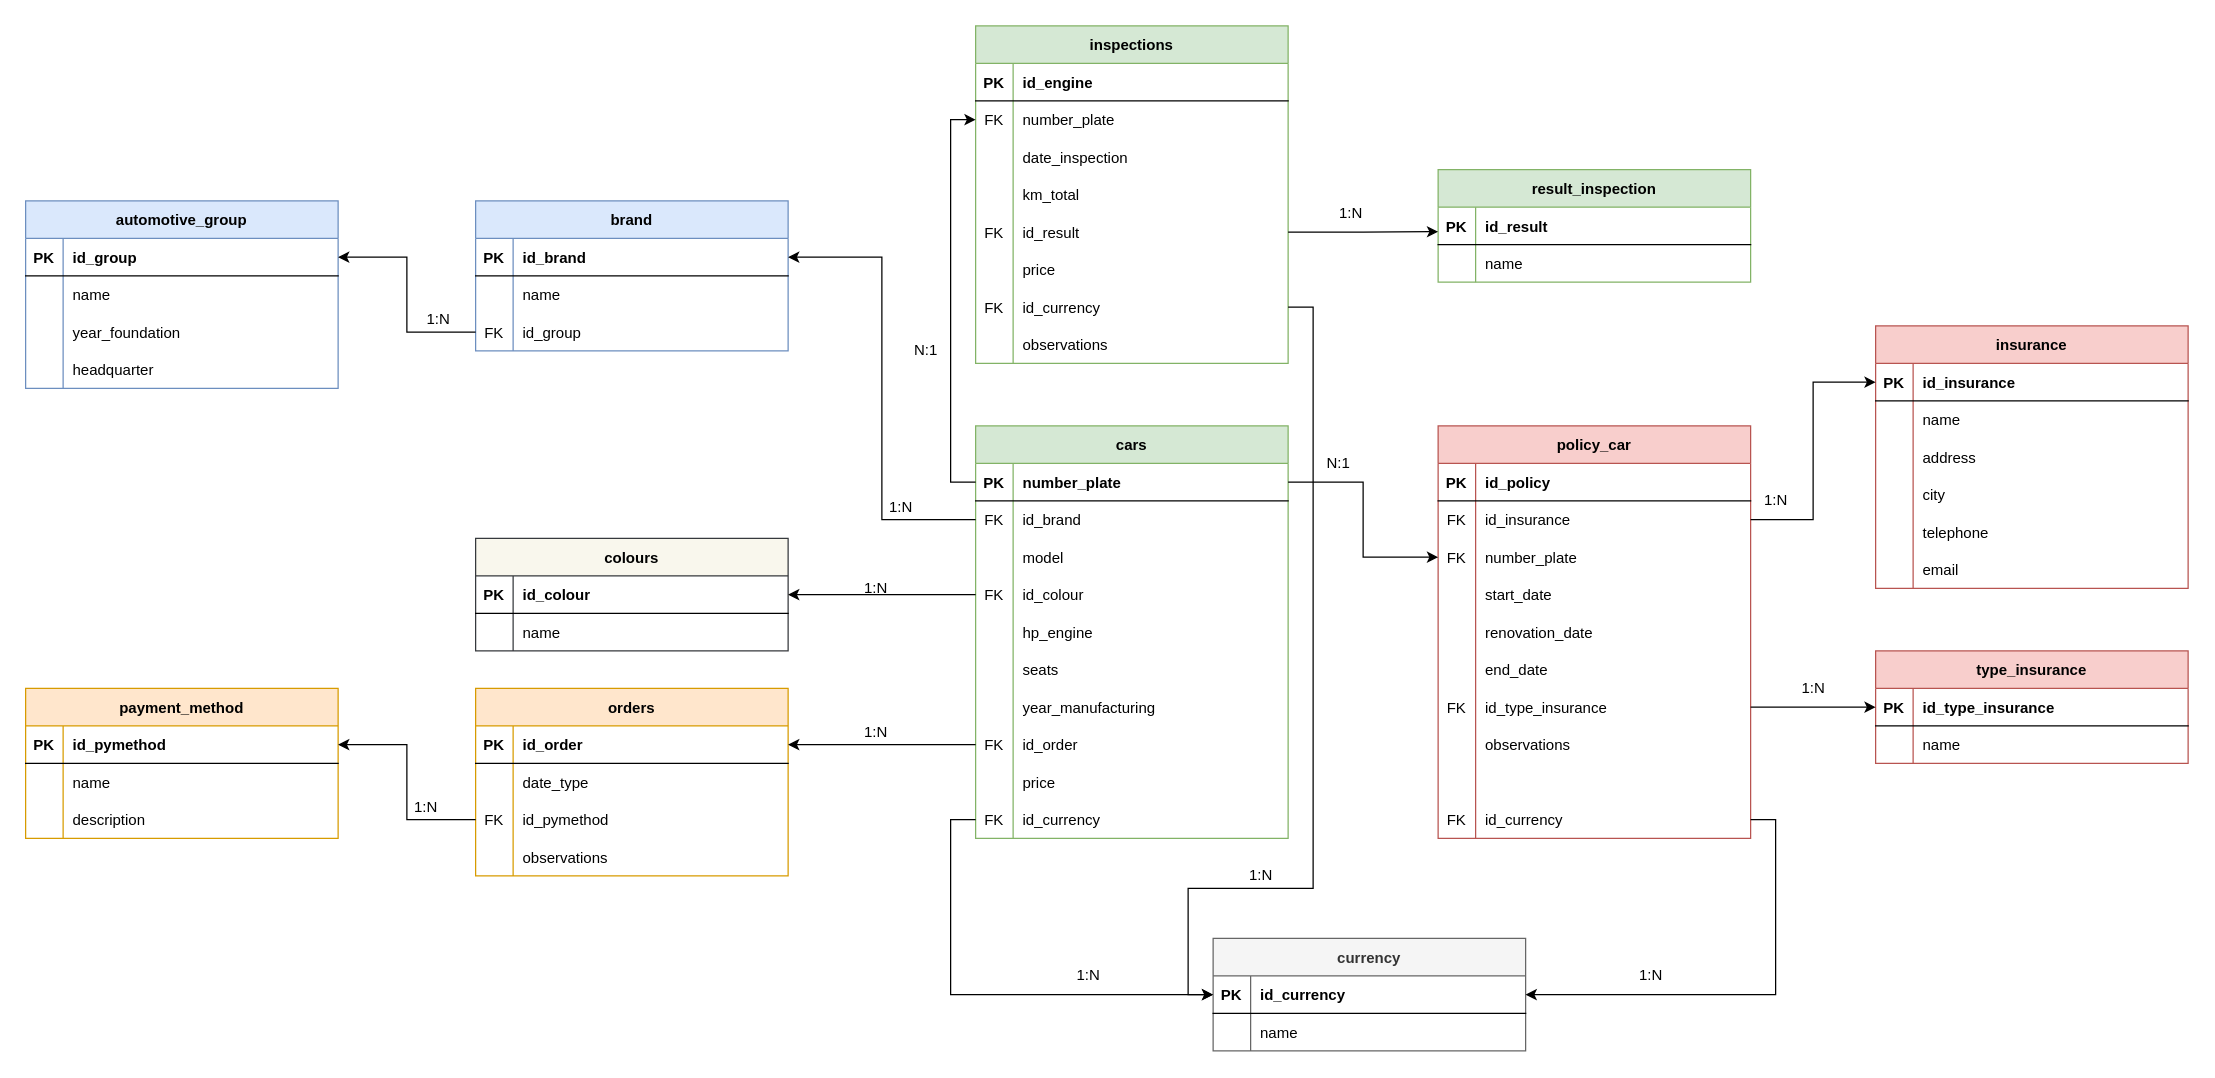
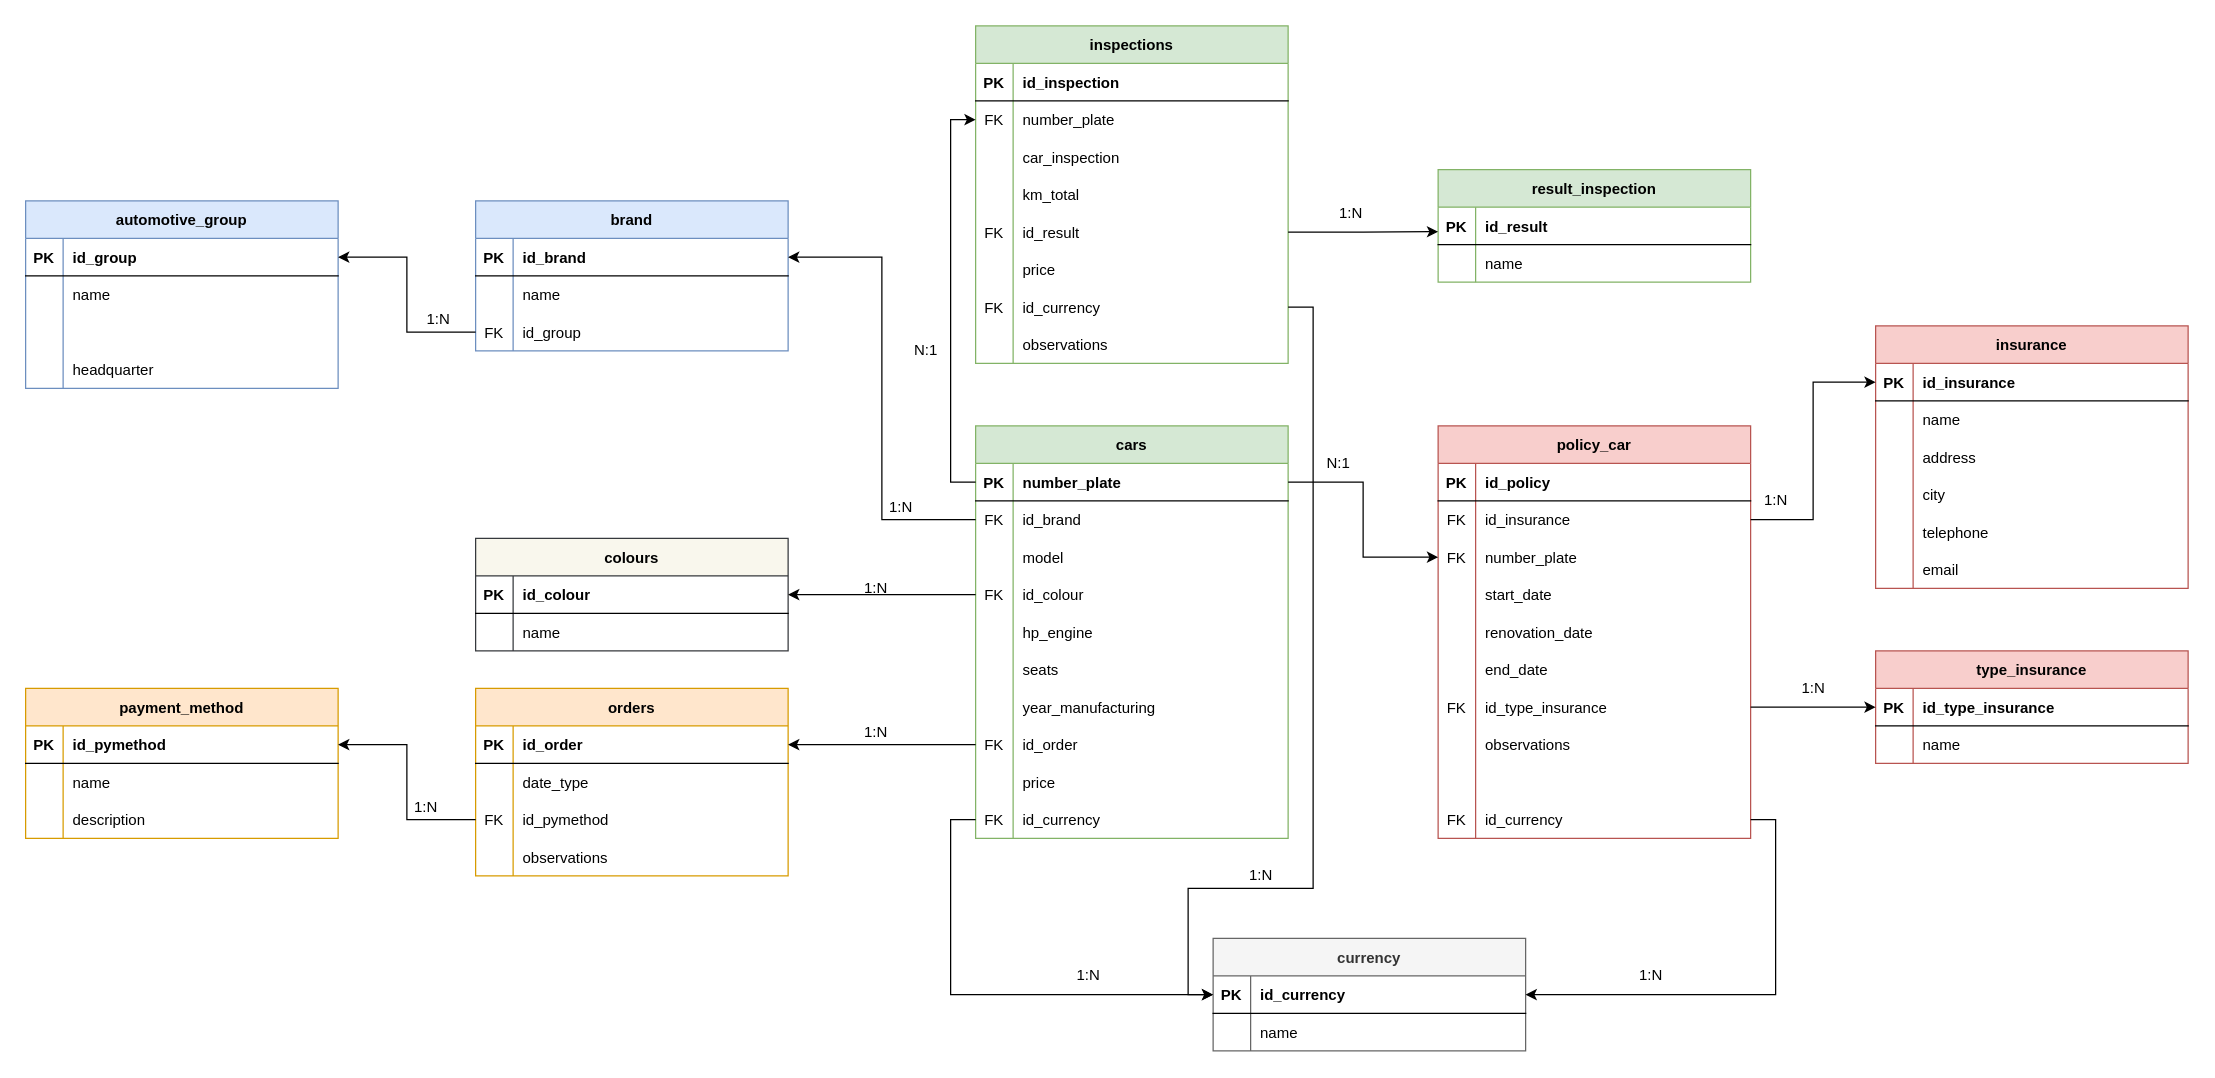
node "id_engine": label "id_engine" -> "id_inspection"
node "date_inspection": label "date_inspection" -> "car_inspection"
node "year_foundation": removed
